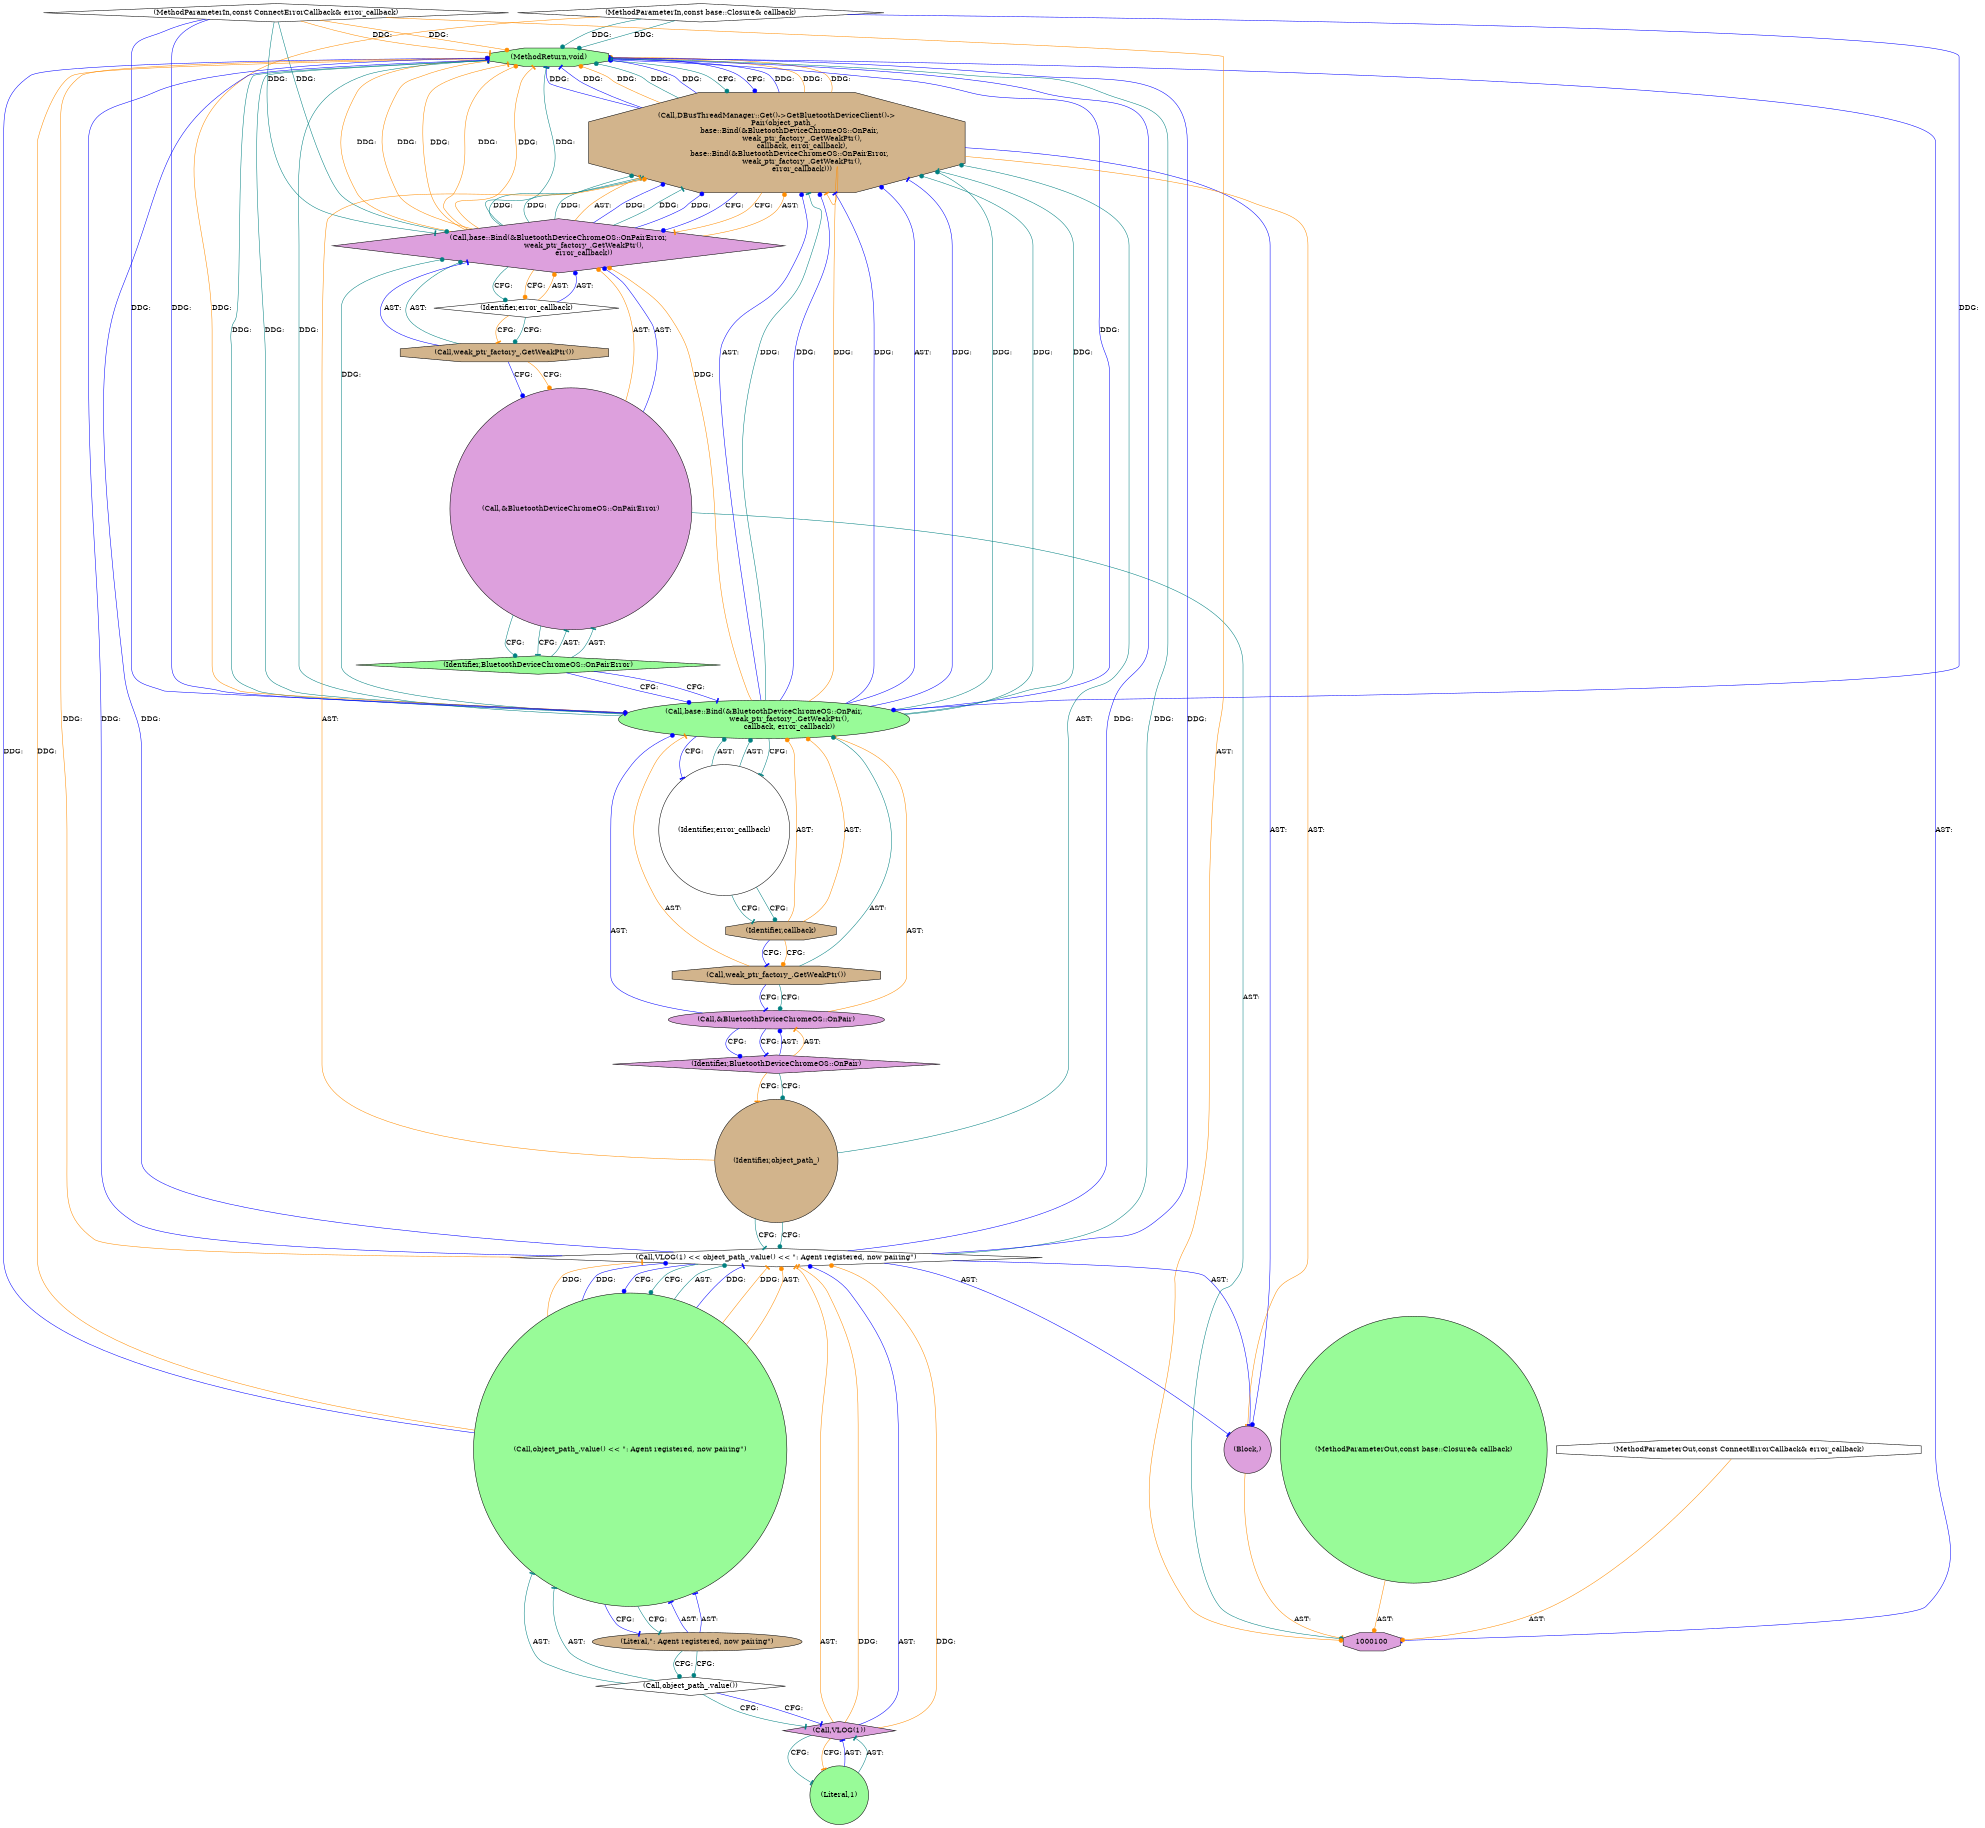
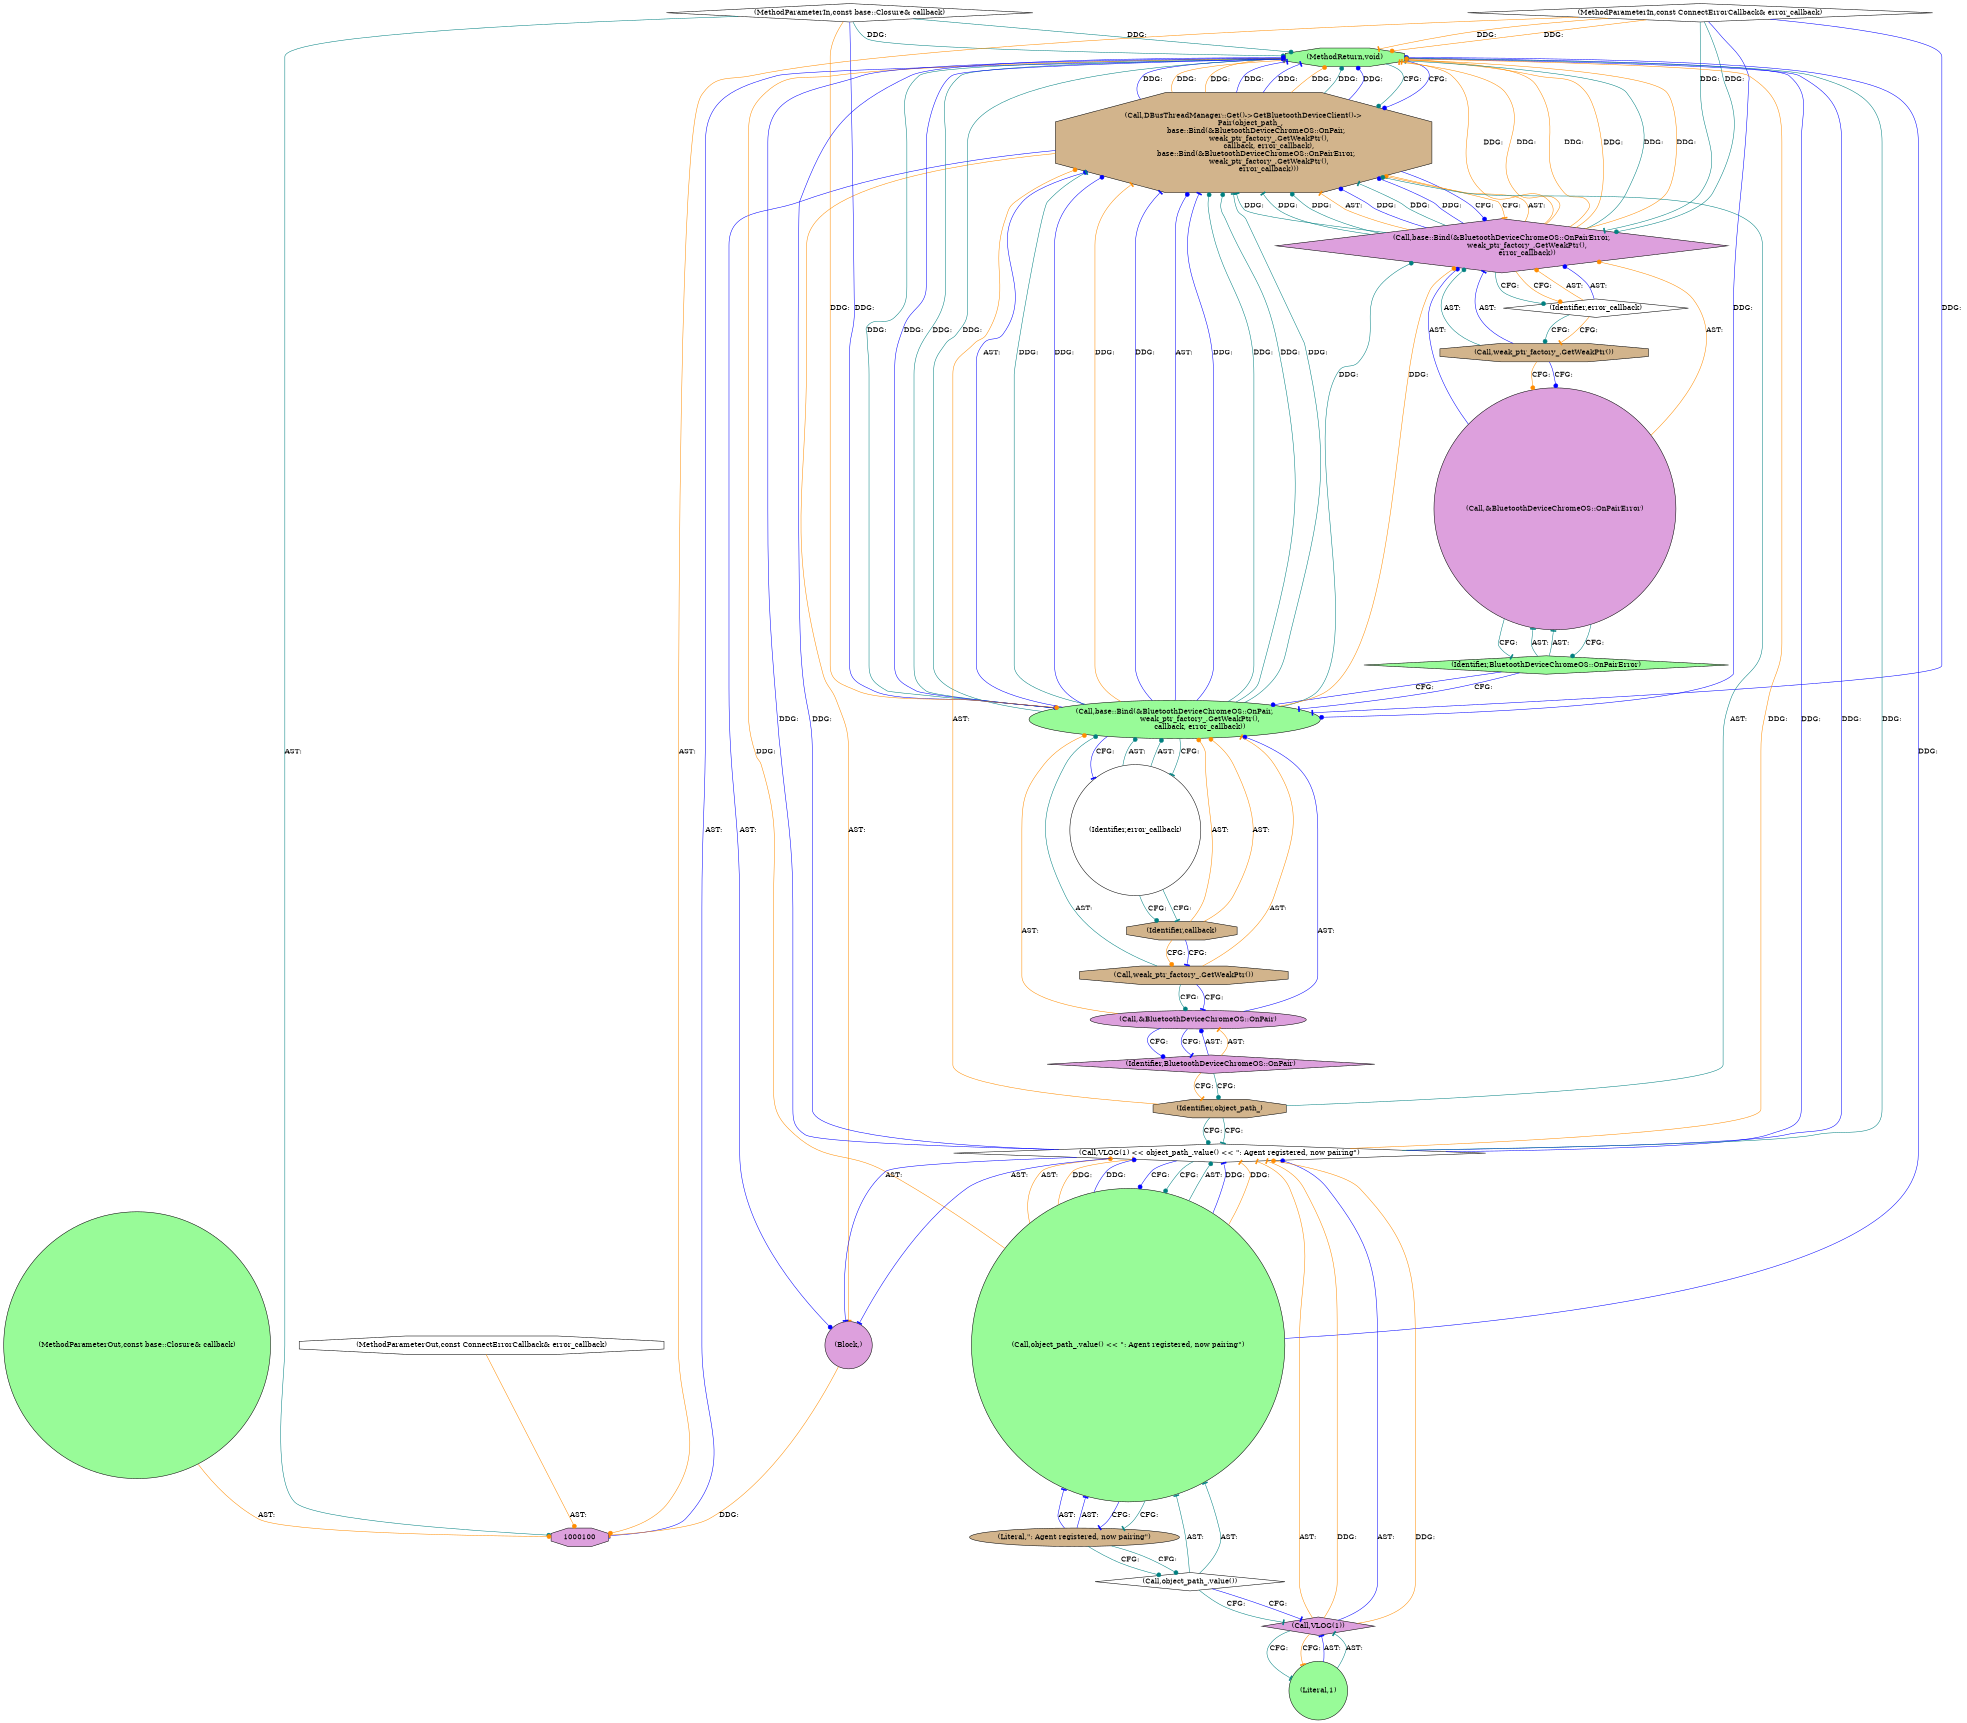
edge "(Call,&BluetoothDeviceChromeOS::OnPairError)" -> "1000100": now "(MethodParameterIn,const base::Closure& callback)" -> "1000100"
node "(Identifier,object_path_)": shape circle -> octagon
edge "(Block,)" -> "1000100": label "AST: " -> "DDG: "
